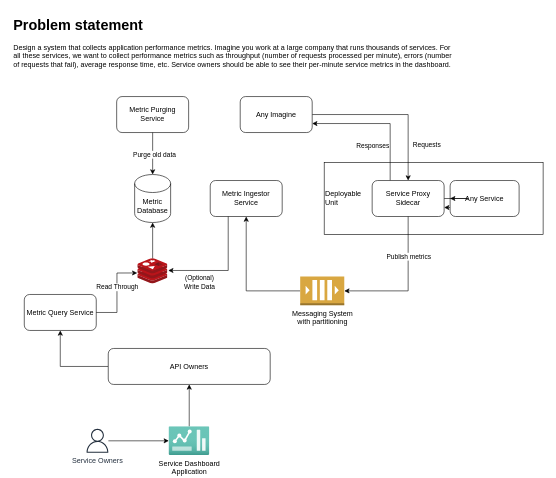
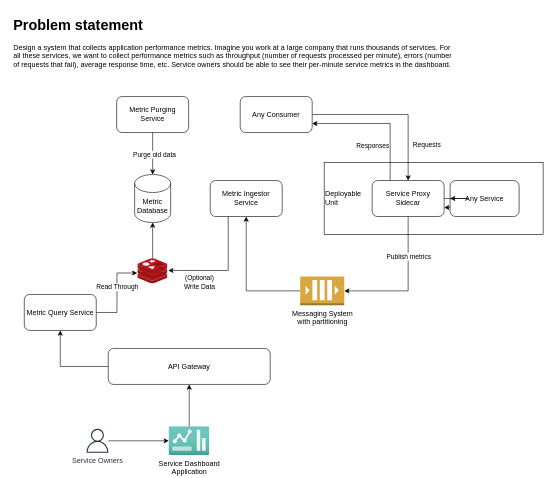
node "Any Imagine": label "Any Imagine" -> "Any Consumer"
node "API Owners": label "API Owners" -> "API Gateway"
